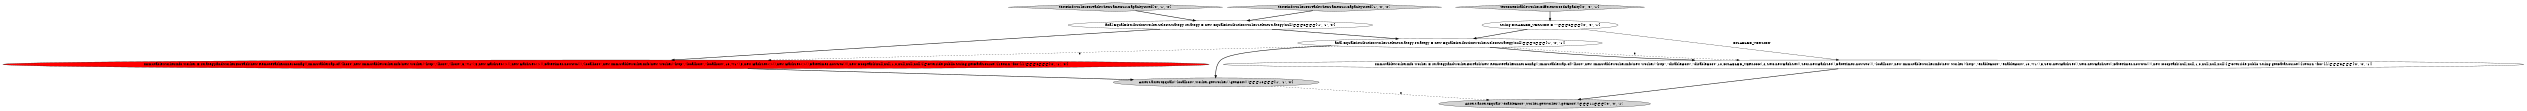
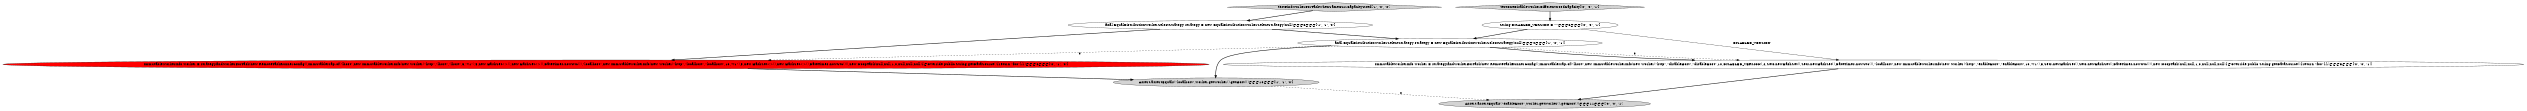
node "testFindWorkerForTaskWhenSameCurrCapacityUsed['0', '1', '0']": removed
